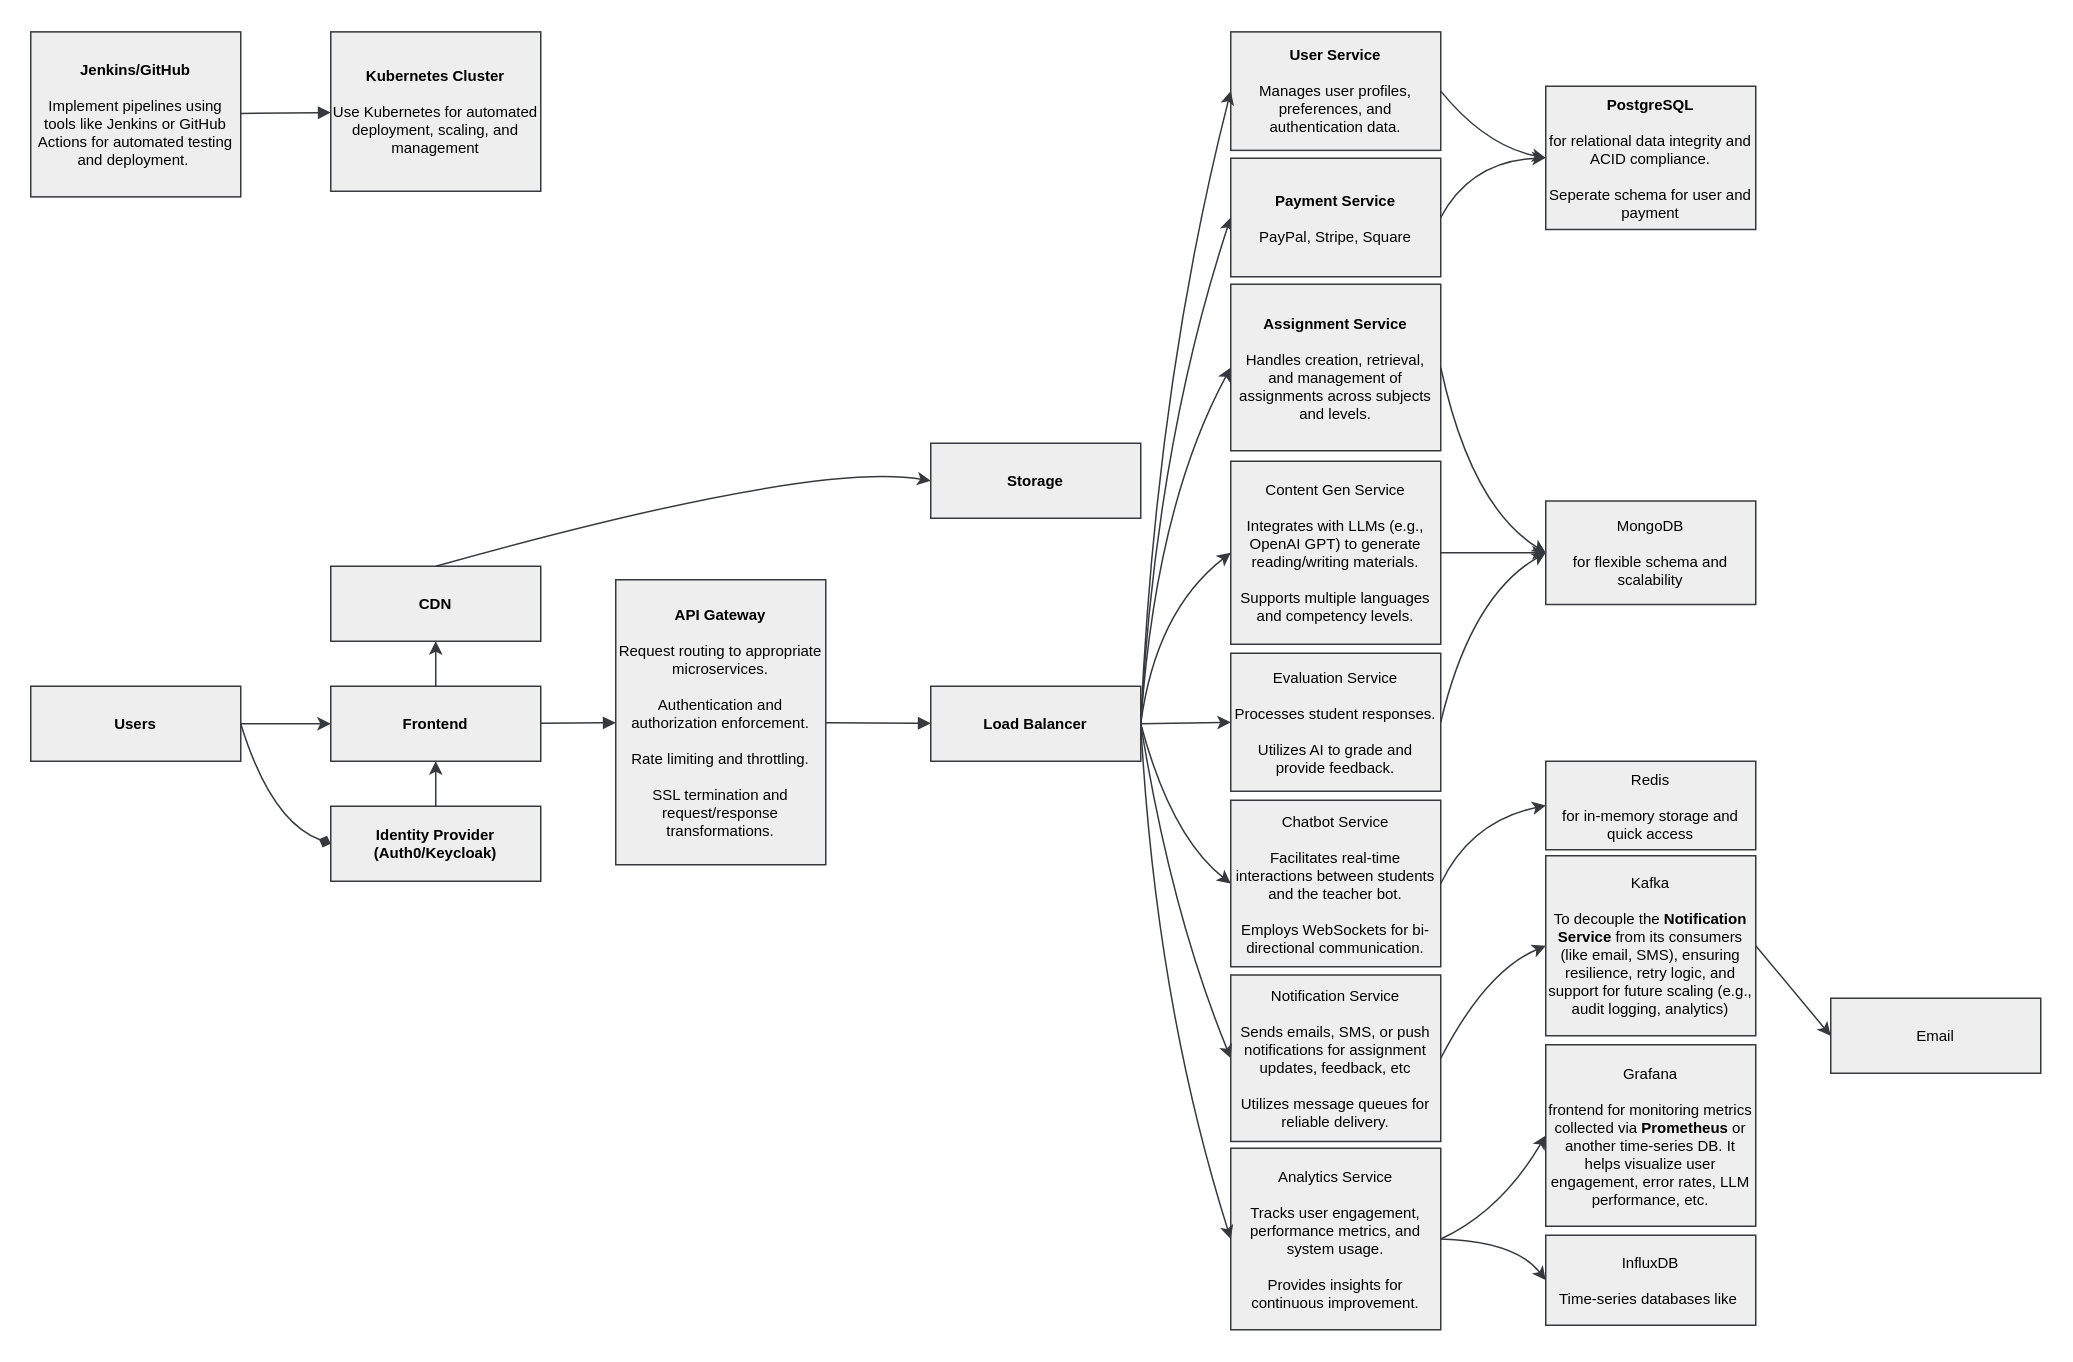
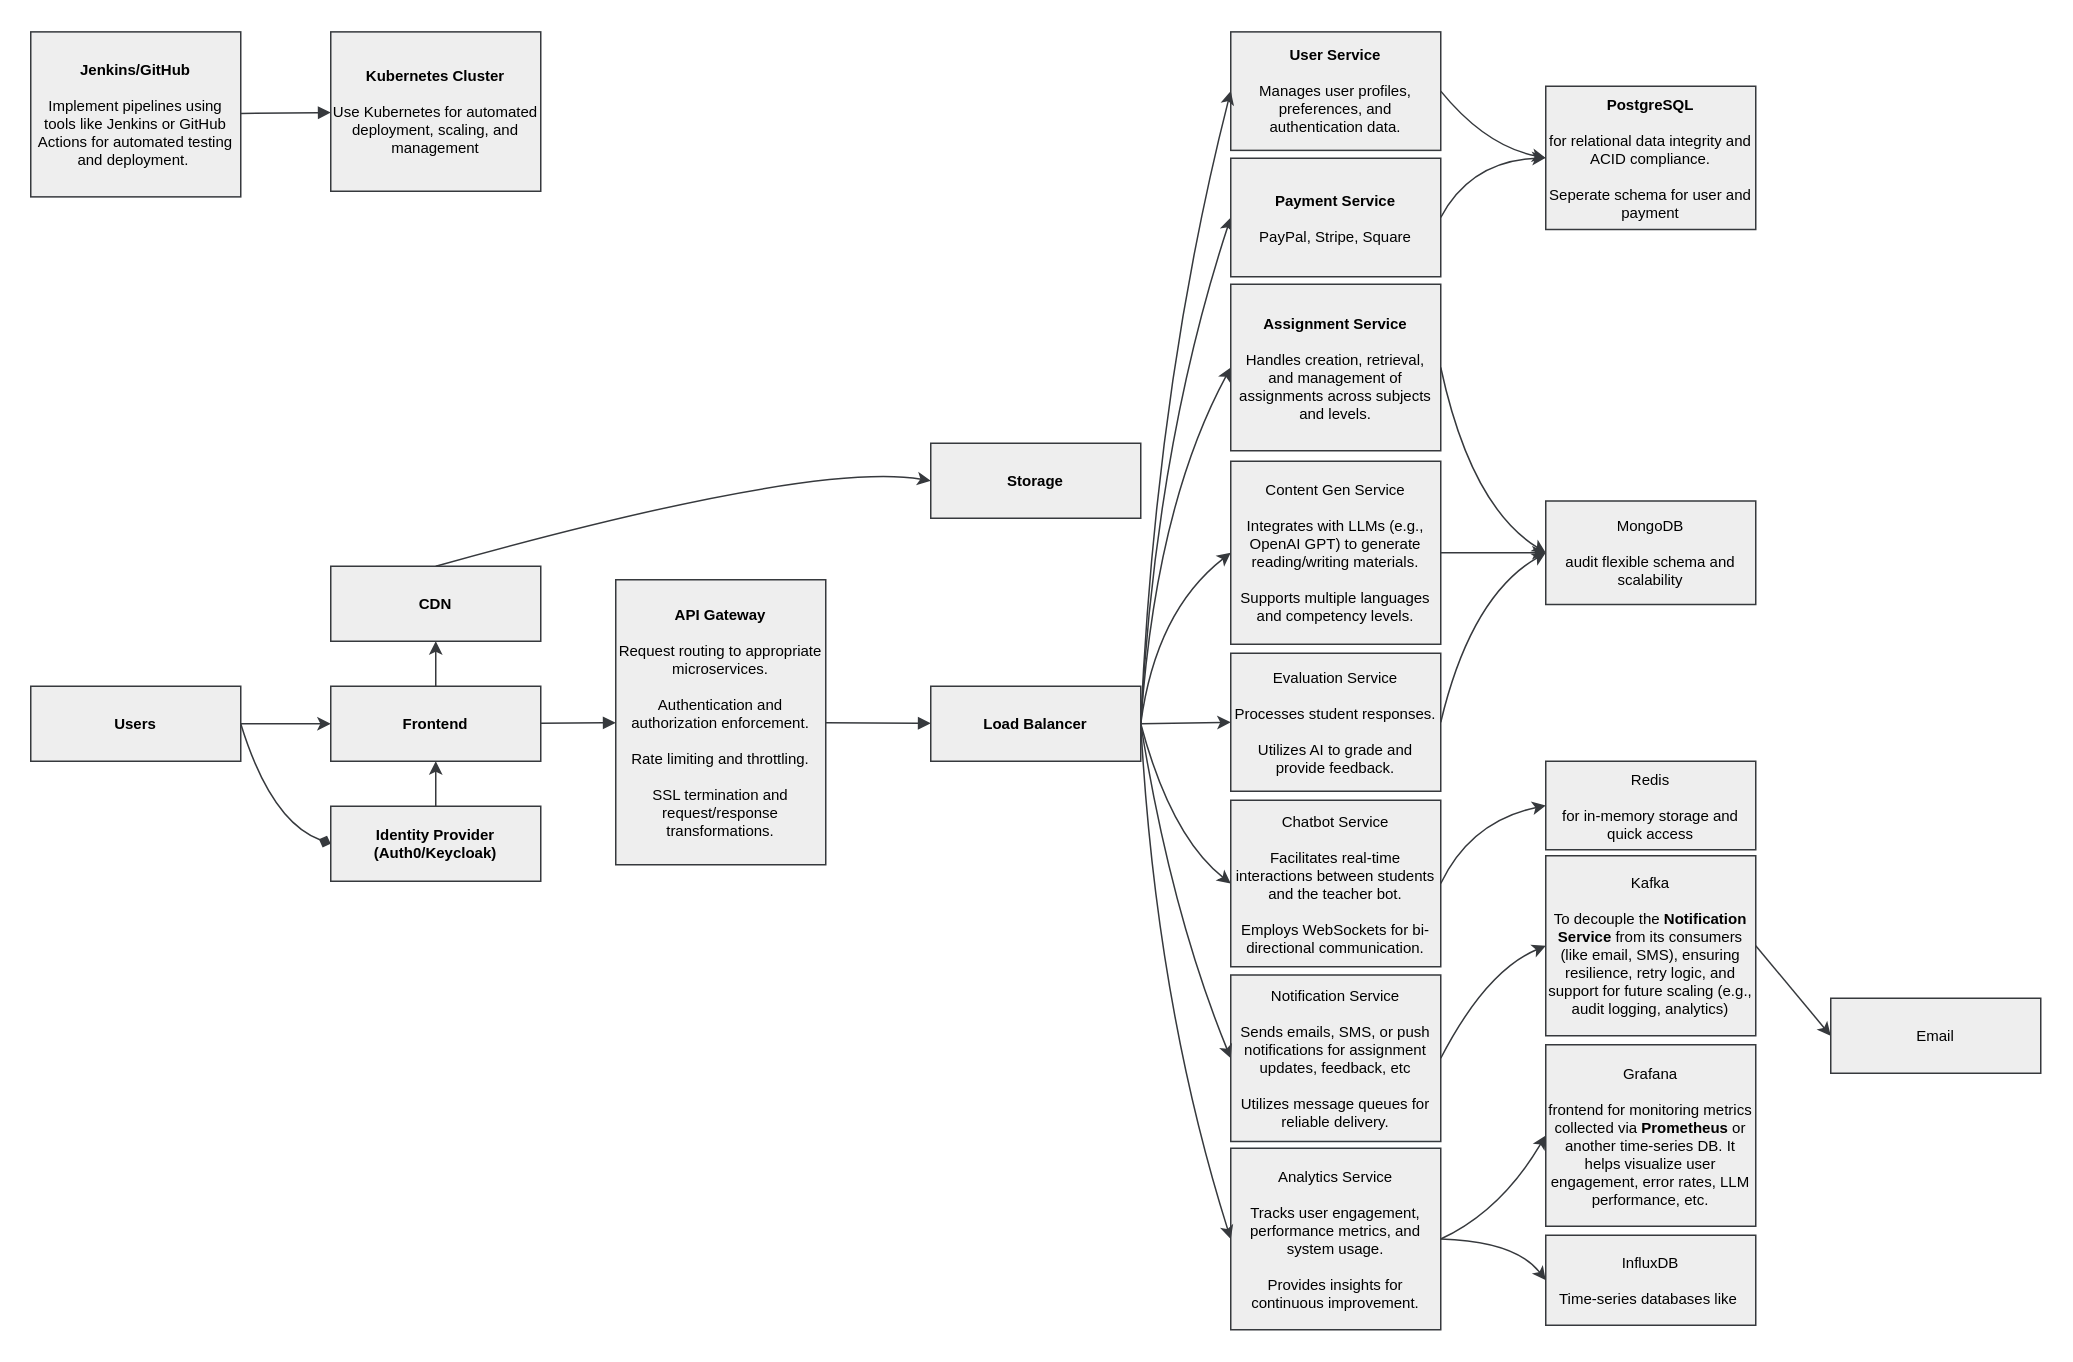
node "MongoDB for flexible schema and scalability": label "MongoDB for flexible schema and scalability" -> "MongoDB audit flexible schema and scalability"
